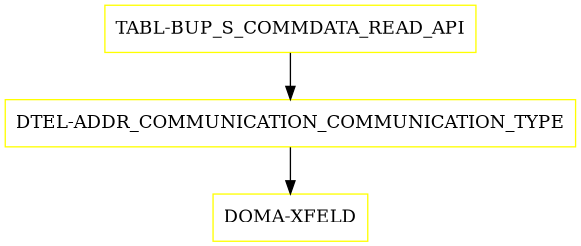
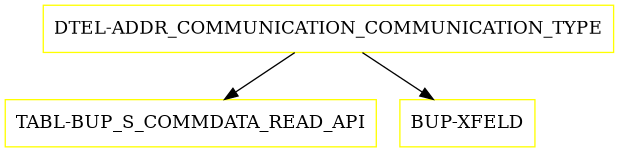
edge "TABL-BUP_S_COMMDATA_READ_API" -> "DTEL-ADDR_COMMUNICATION_COMMUNICATION_TYPE": reversed
node "DOMA-XFELD": label "DOMA-XFELD" -> "BUP-XFELD"
